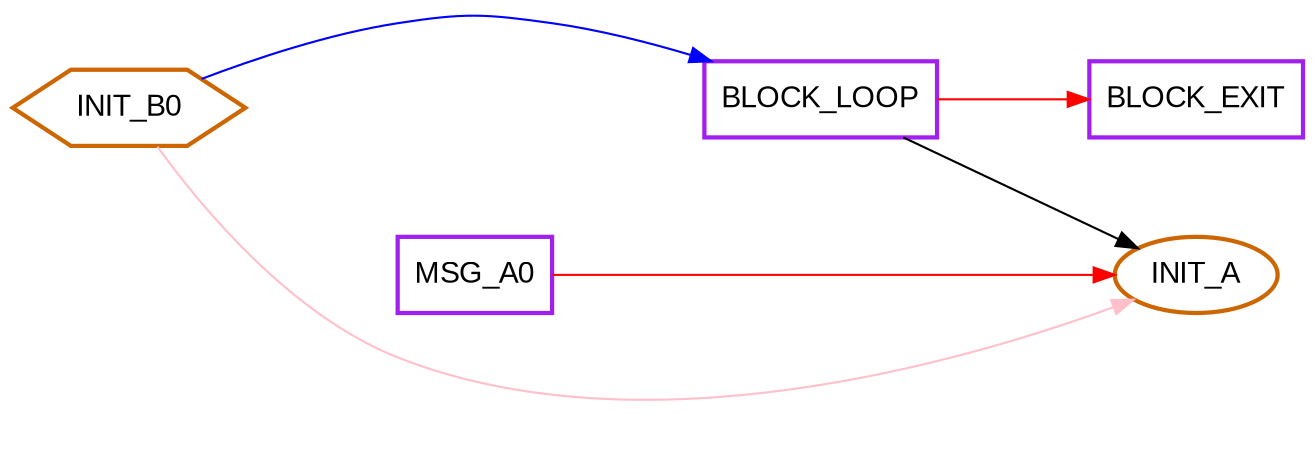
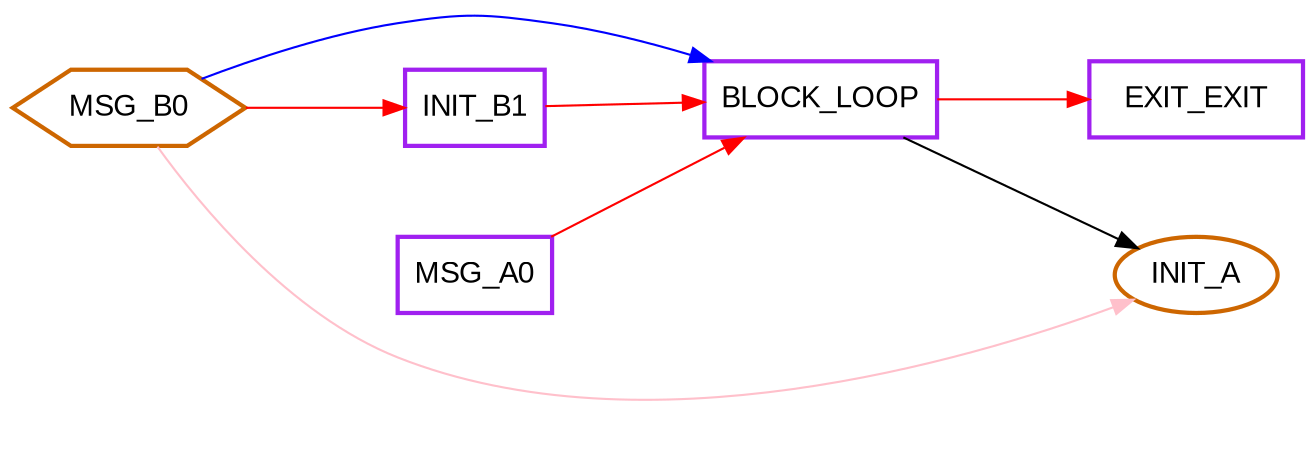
node "BLOCK_EXIT": label "BLOCK_EXIT" -> "EXIT_EXIT"
node "INIT_B0": label "INIT_B0" -> "MSG_B0"
node "INIT_B1": added
edge "MSG_A0" -> "INIT_A": now "MSG_A0" -> "BLOCK_LOOP"
